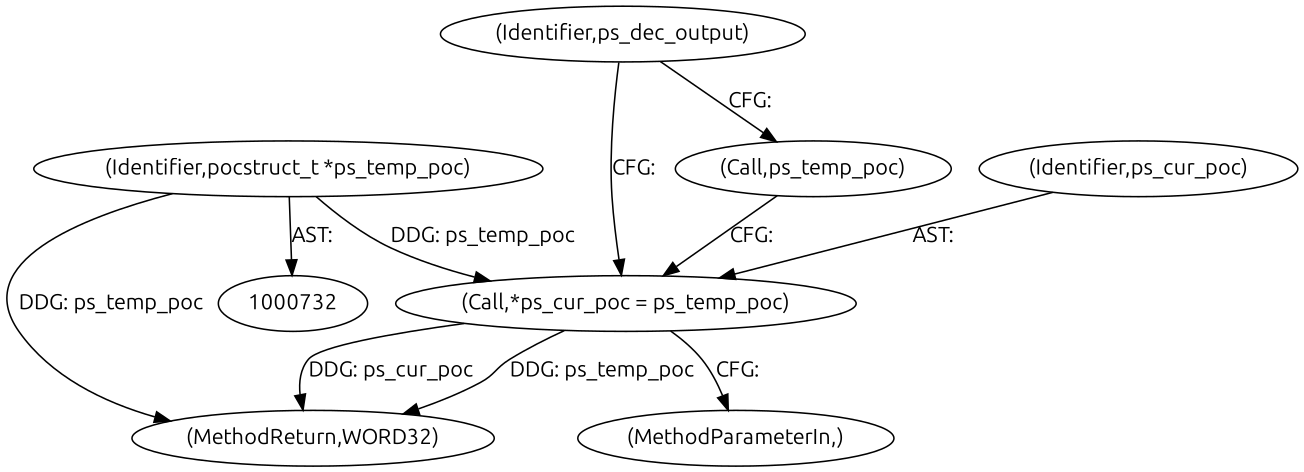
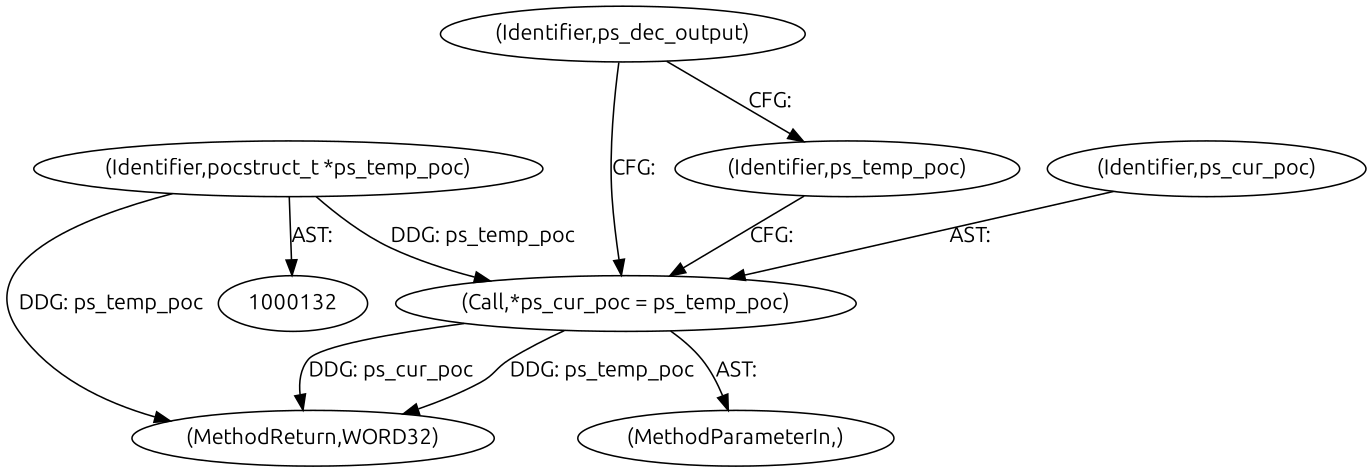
node "(Call,ps_temp_poc)": label "(Call,ps_temp_poc)" -> "(Identifier,ps_temp_poc)"
node "1000732": label "1000732" -> "1000132"
edge "(Call,*ps_cur_poc = ps_temp_poc)" -> "(MethodParameterIn,)": label "CFG: " -> "AST: "
